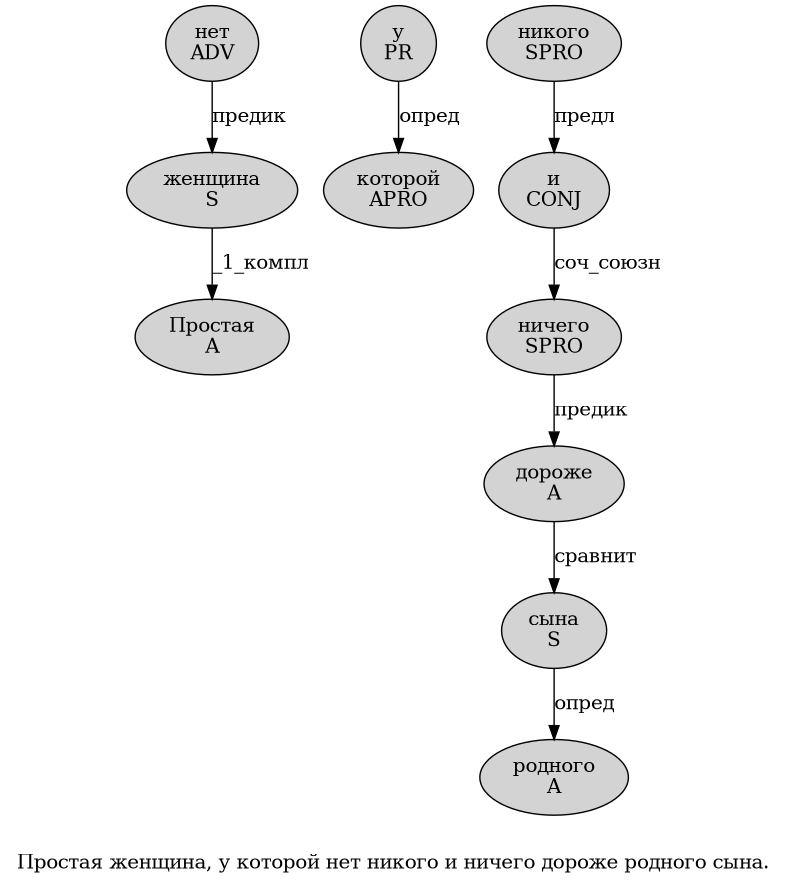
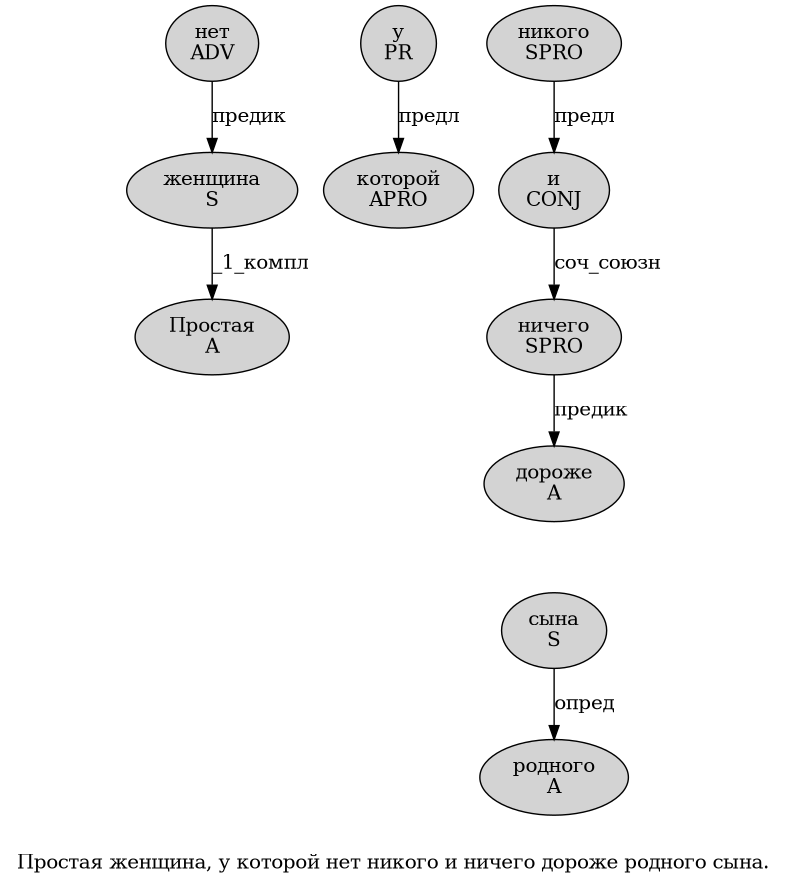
edge "у PR" -> "которой APRO": label "опред" -> "предл"
edge "дороже A" -> "сына S": removed, label "сравнит"
